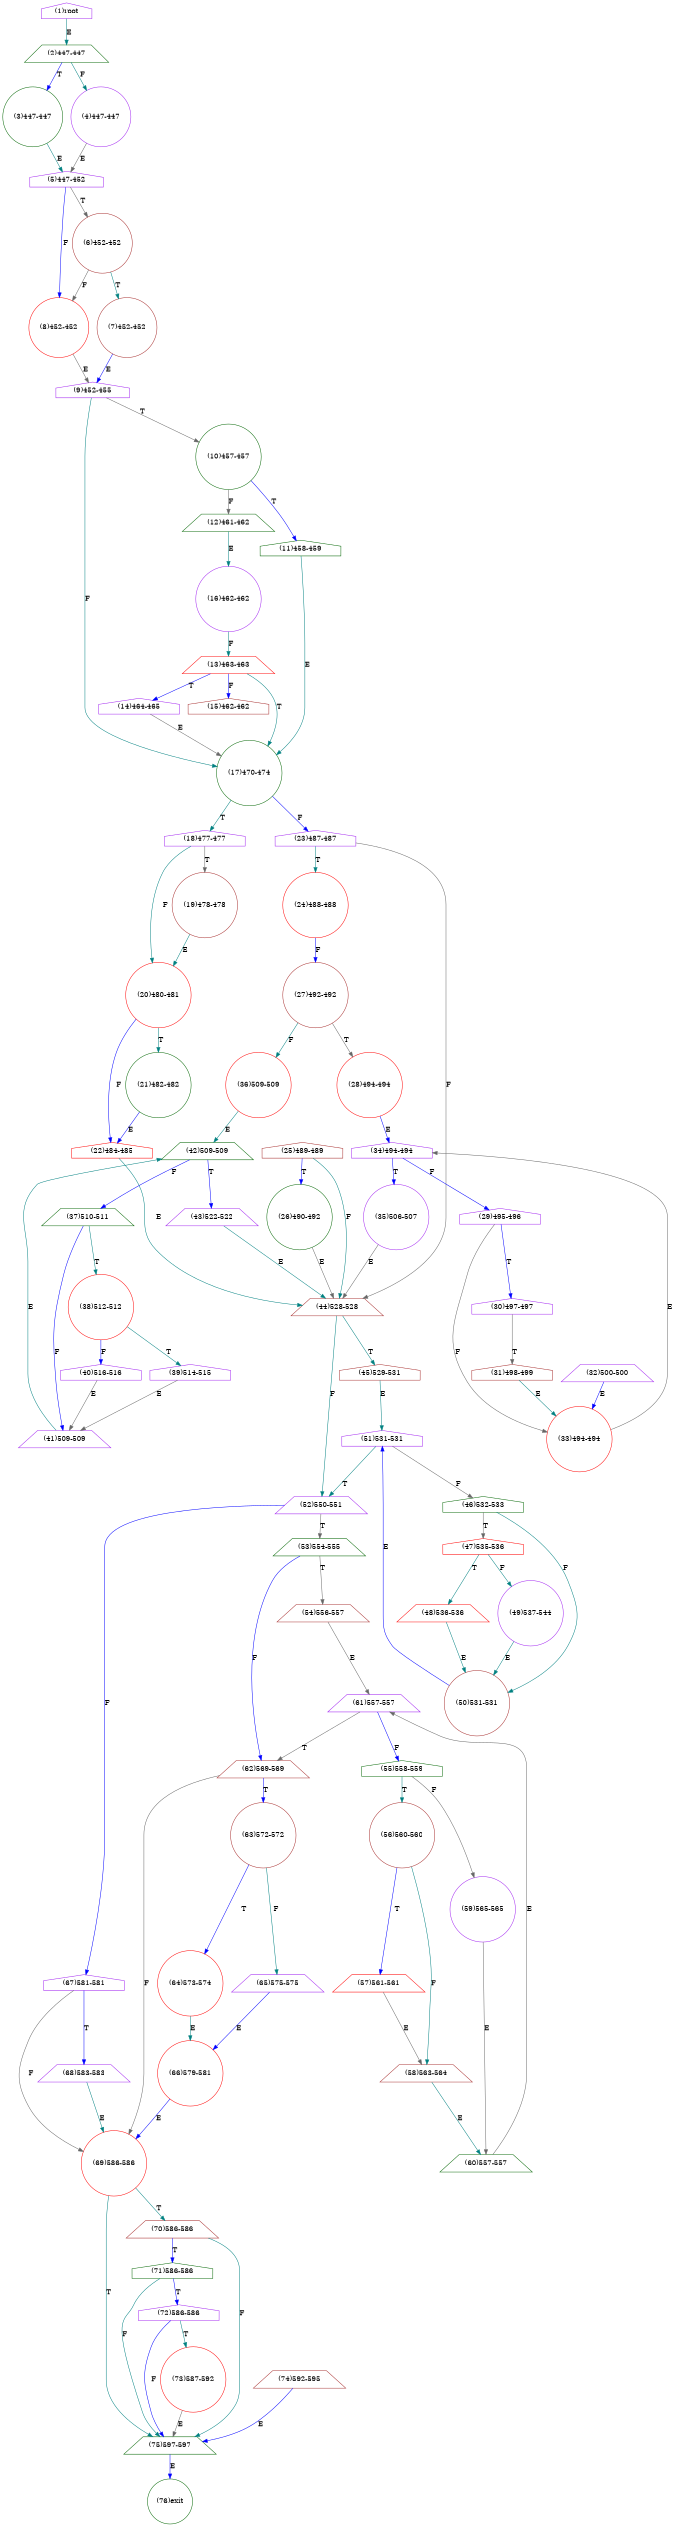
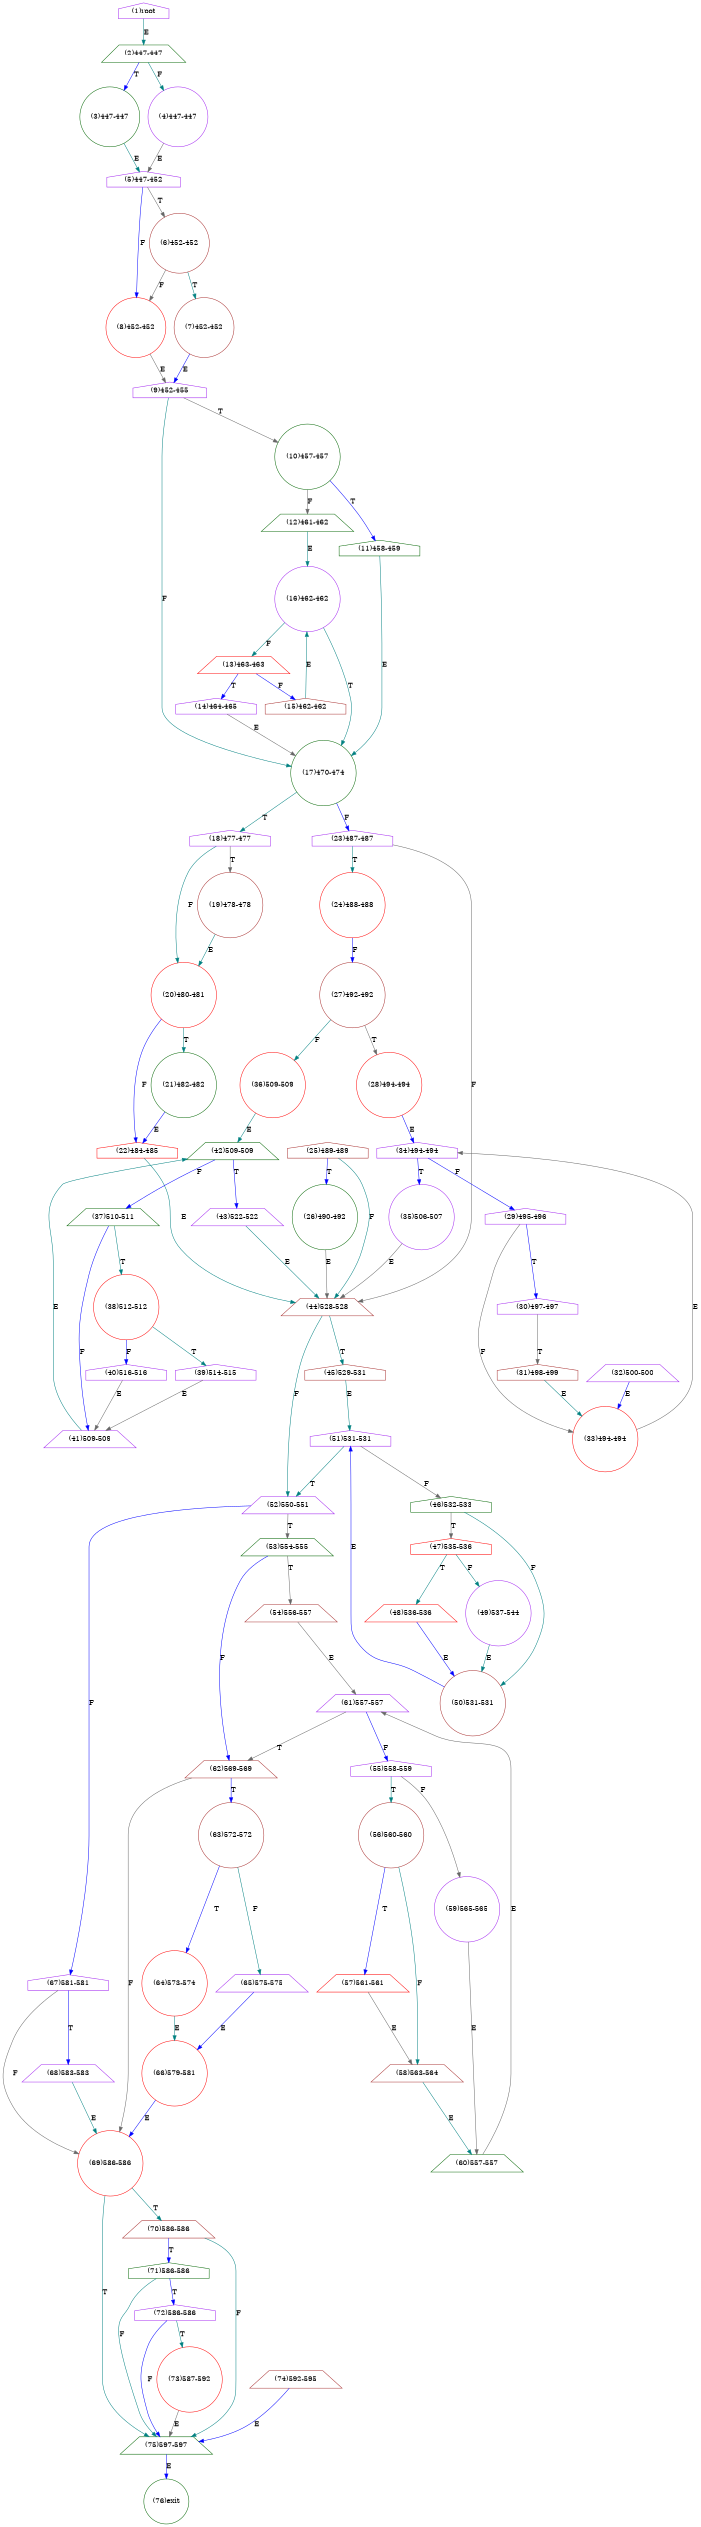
edge "(15)462-462" -> "(16)462-462": added, label "E"
edge "(13)463-463" -> "(17)470-474": now "(16)462-462" -> "(17)470-474"
edge "(48)536-536" -> "(50)531-531": color teal -> blue
node "(55)558-559": color darkgreen -> purple
